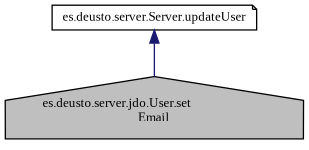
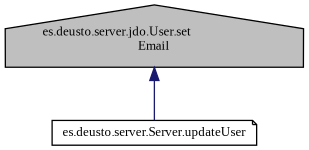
edge "es.deusto.server.jdo.User.set Email" -> "es.deusto.server.Server.updateUser": reversed
